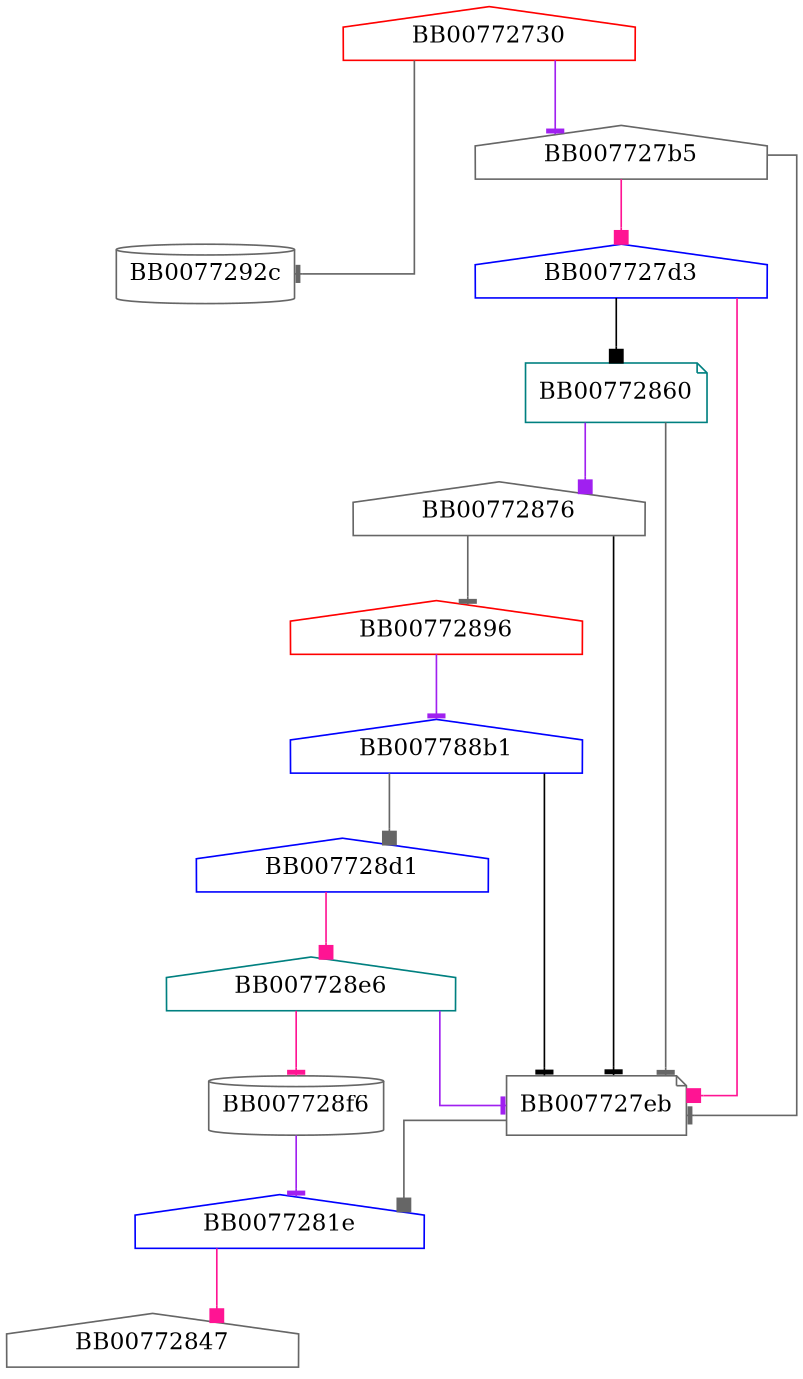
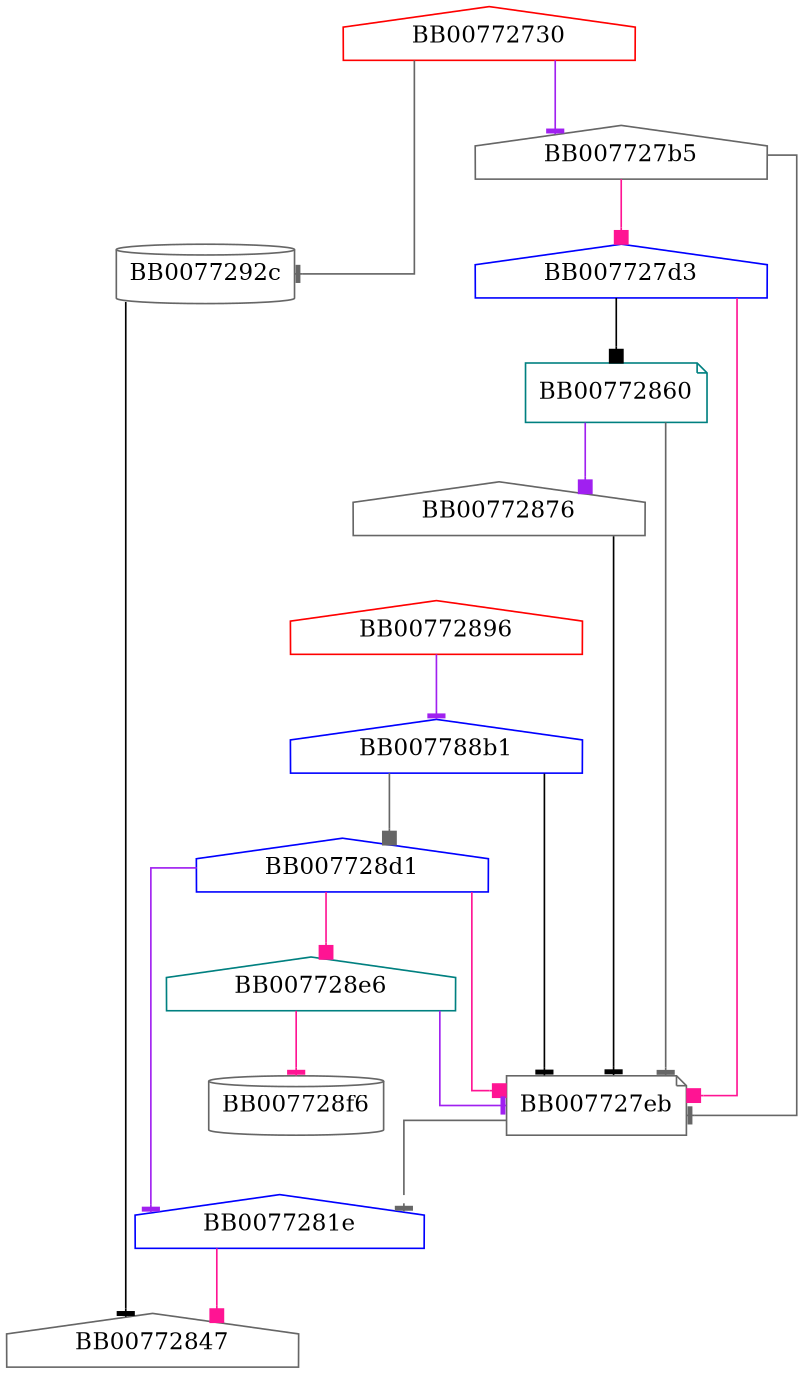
edge "BB00772876" -> "BB00772896": removed
edge "BB0077292c" -> "BB00772847": added
edge "BB007728d1" -> "BB007727eb": added
edge "BB007727eb" -> "BB0077281e": arrowhead box -> tee
edge "BB007728f6" -> "BB0077281e": now "BB007728d1" -> "BB0077281e"
